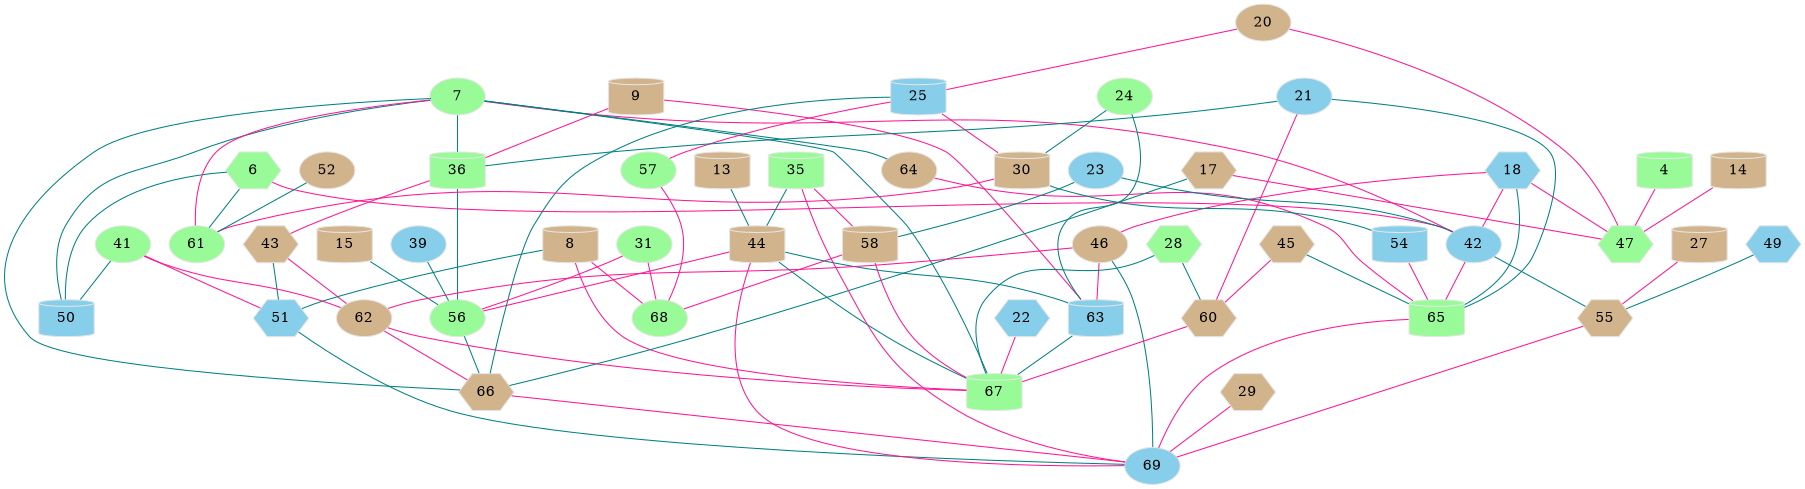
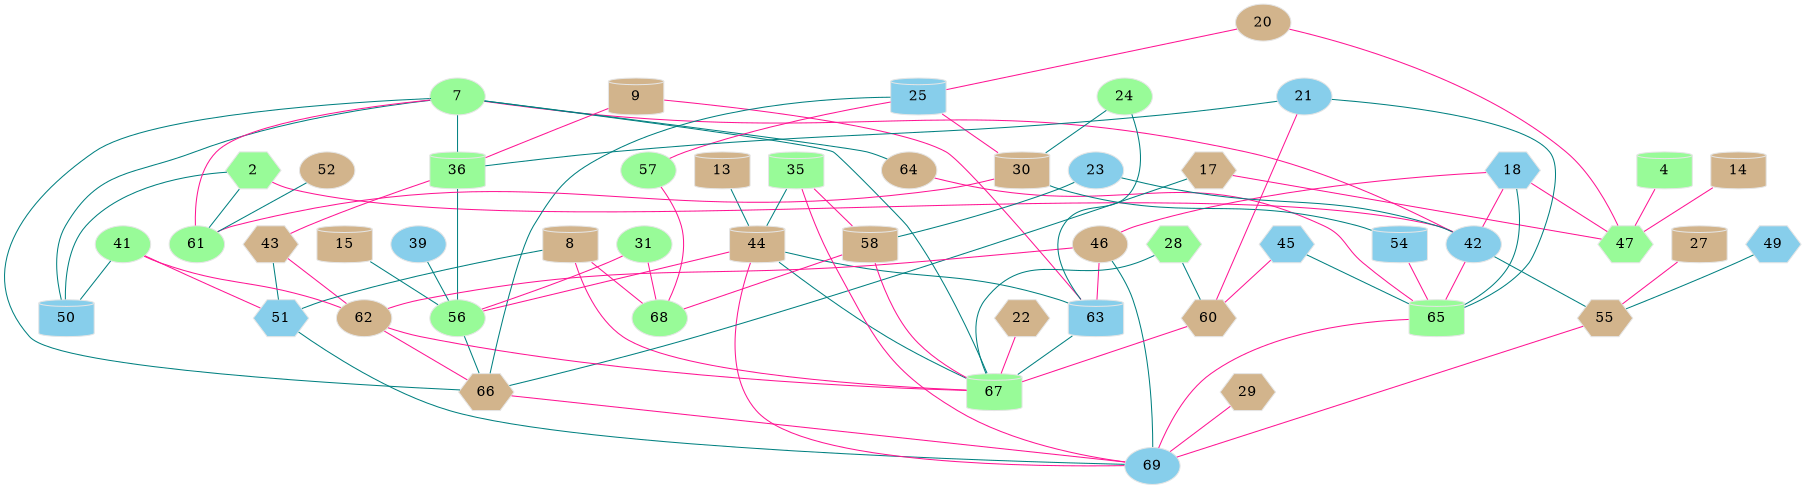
node "6": label "6" -> "2"
node "45": fillcolor tan -> skyblue
node "22": fillcolor skyblue -> tan
